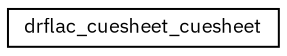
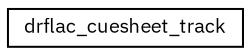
node "drflac_cuesheet_cuesheet": label "drflac_cuesheet_cuesheet" -> "drflac_cuesheet_track"
